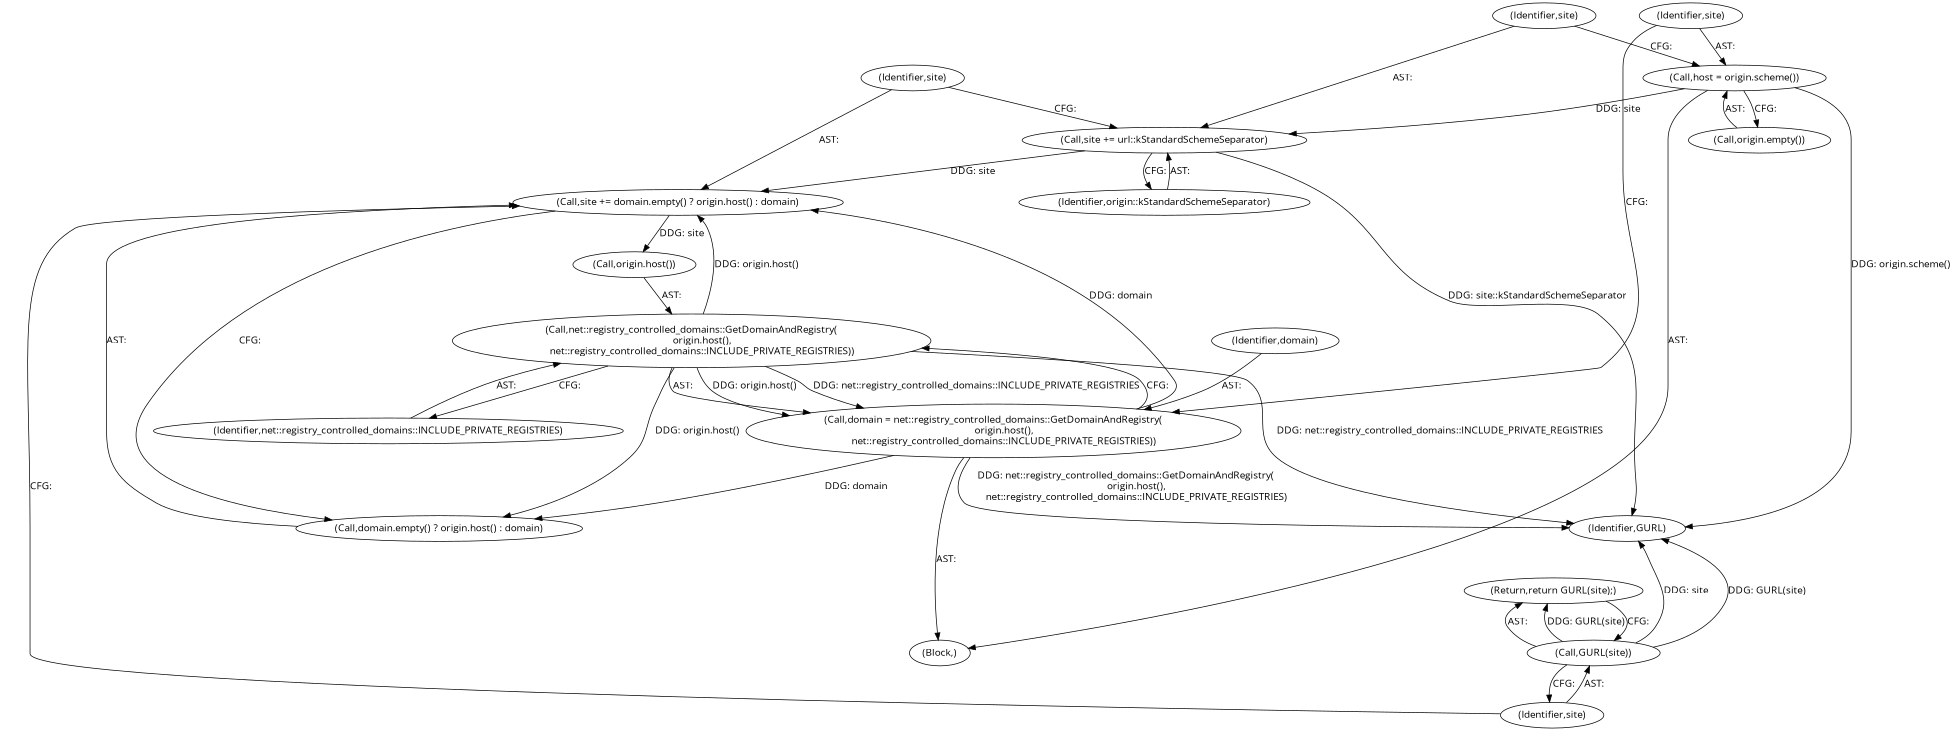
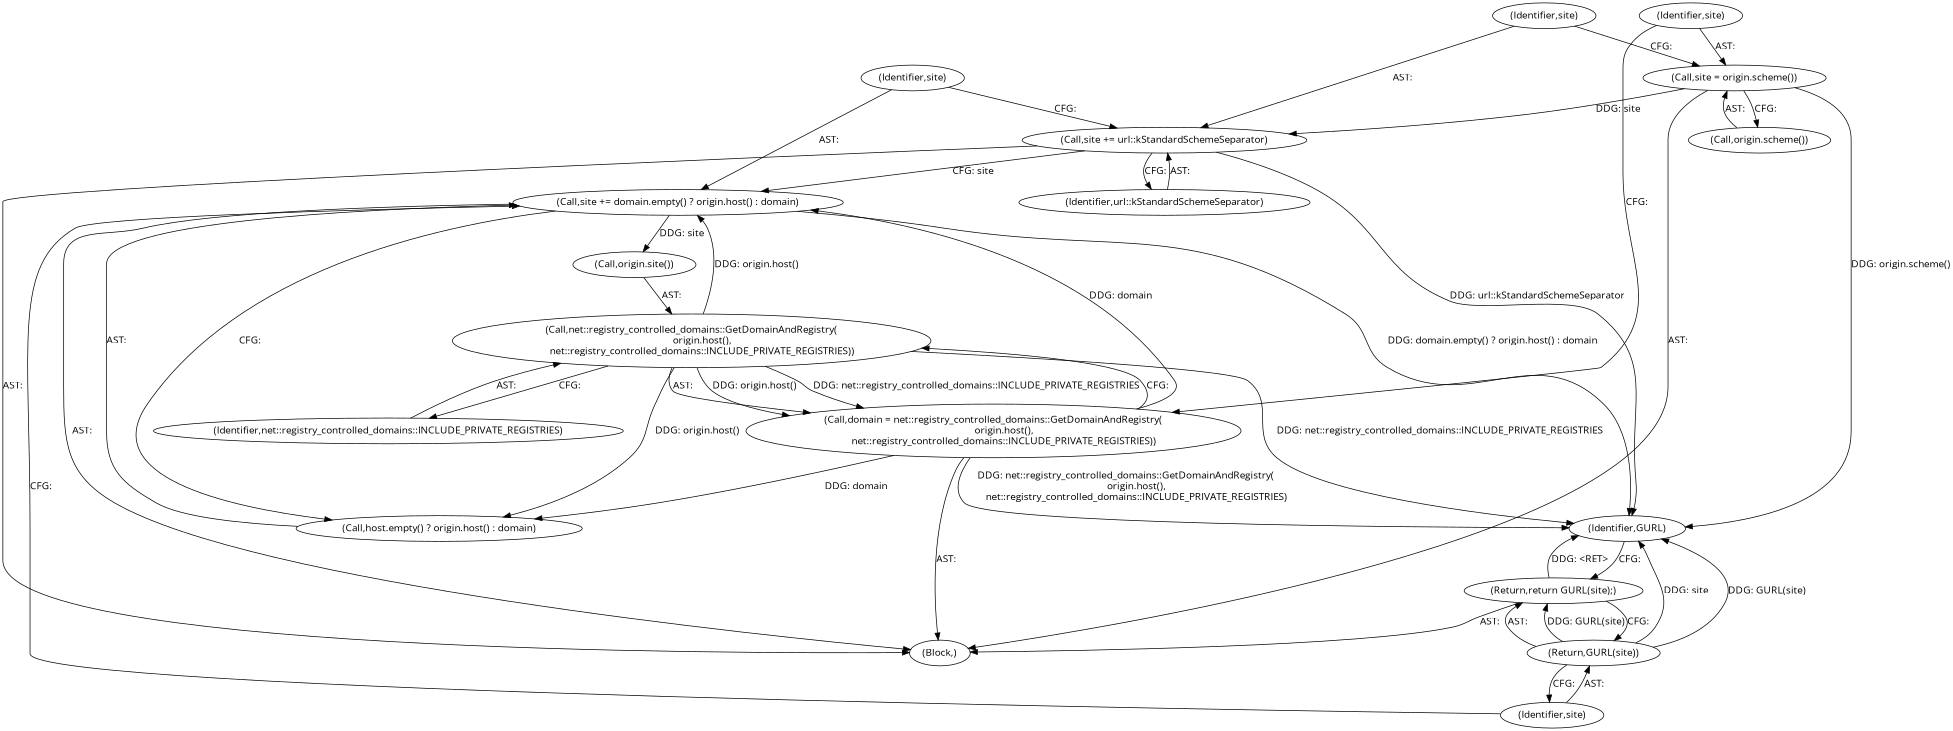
node "(Call,host = origin.scheme())": label "(Call,host = origin.scheme())" -> "(Call,site = origin.scheme())"
node "(Call,origin.empty())": label "(Call,origin.empty())" -> "(Call,origin.scheme())"
edge "(Call,site += url::kStandardSchemeSeparator)" -> "(Call,site += domain.empty() ? origin.host() : domain)": label "DDG: site" -> "CFG: site"
node "(Identifier,origin::kStandardSchemeSeparator)": label "(Identifier,origin::kStandardSchemeSeparator)" -> "(Identifier,url::kStandardSchemeSeparator)"
node "(Call,origin.host())": label "(Call,origin.host())" -> "(Call,origin.site())"
edge "(Call,site += domain.empty() ? origin.host() : domain)" -> "(Identifier,GURL)": added, label "DDG: domain.empty() ? origin.host() : domain"
edge "(Call,site += url::kStandardSchemeSeparator)" -> "(Identifier,GURL)": label "DDG: site::kStandardSchemeSeparator" -> "DDG: url::kStandardSchemeSeparator"
edge "(Call,site += url::kStandardSchemeSeparator)" -> "(Block,)": added, label "AST:"
node "(Identifier,domain)": removed
edge "(Call,site += domain.empty() ? origin.host() : domain)" -> "(Block,)": added, label "AST:"
node "(Call,domain.empty() ? origin.host() : domain)": label "(Call,domain.empty() ? origin.host() : domain)" -> "(Call,host.empty() ? origin.host() : domain)"
edge "(Return,return GURL(site);)" -> "(Identifier,GURL)": added, label "DDG: <RET>"
edge "(Identifier,GURL)" -> "(Return,return GURL(site);)": added, label "CFG:"
edge "(Return,return GURL(site);)" -> "(Block,)": added, label "AST:"
node "(Call,GURL(site))": label "(Call,GURL(site))" -> "(Return,GURL(site))"
